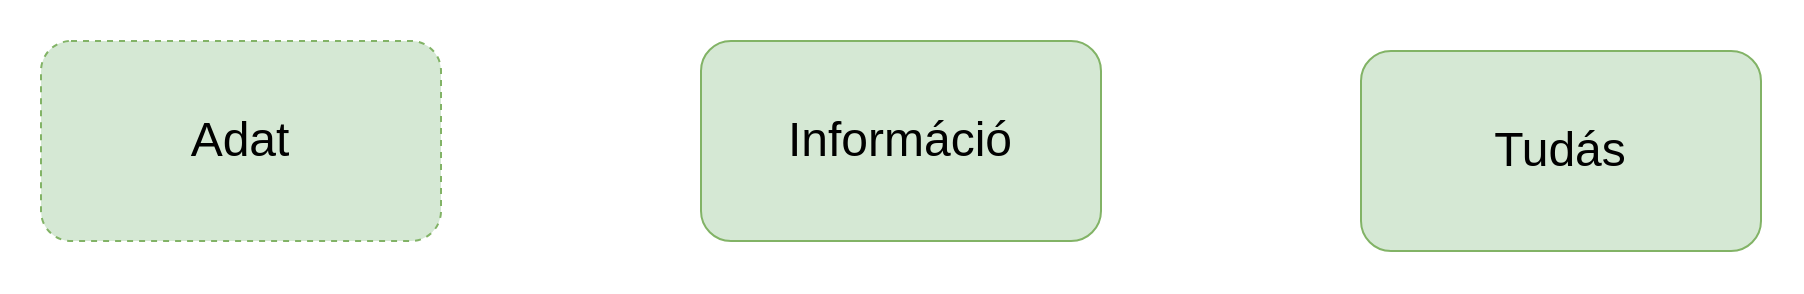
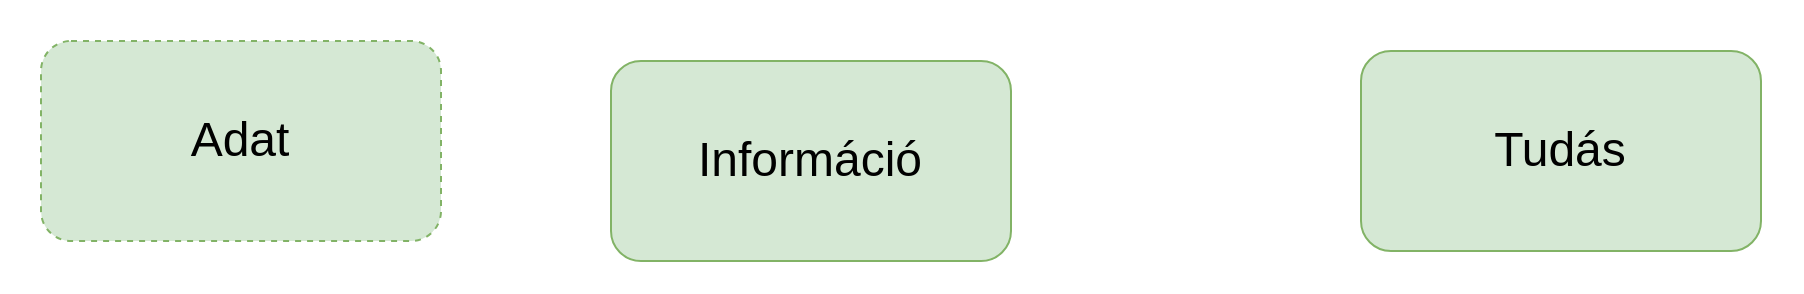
node "Információ": moved (901, 141) -> (811, 161)
